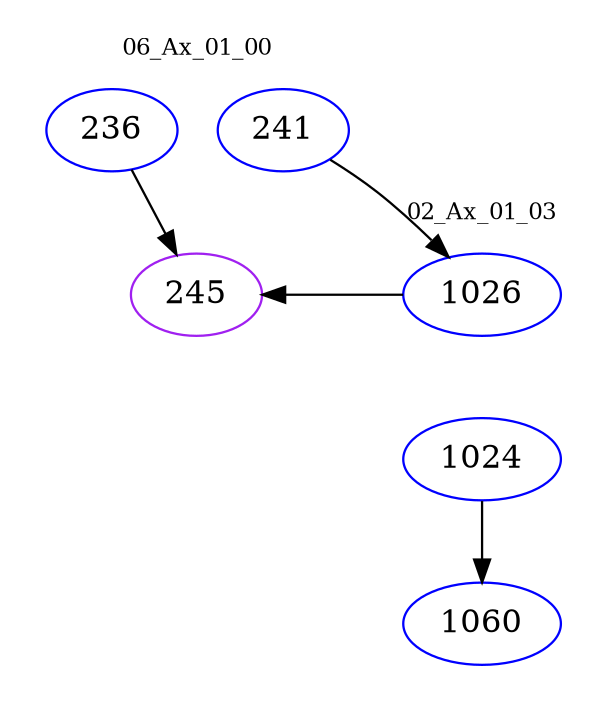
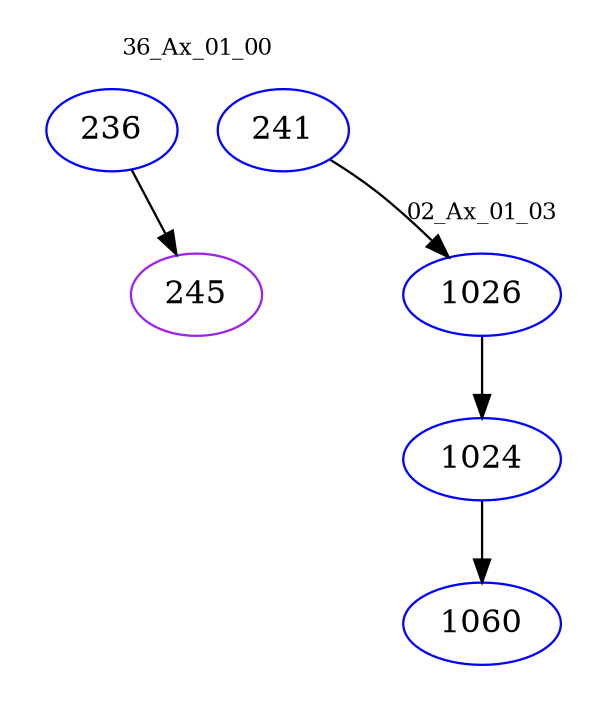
cluster "06_Ax_01_00": label "06_Ax_01_00" -> "36_Ax_01_00"
edge "1026" -> "245": now "1026" -> "1024"
